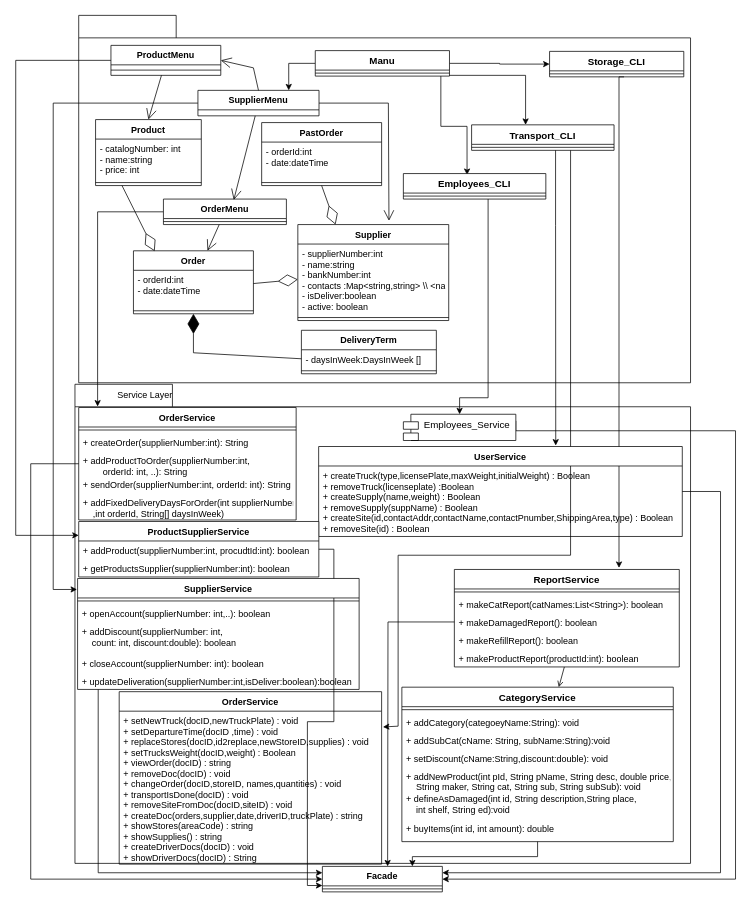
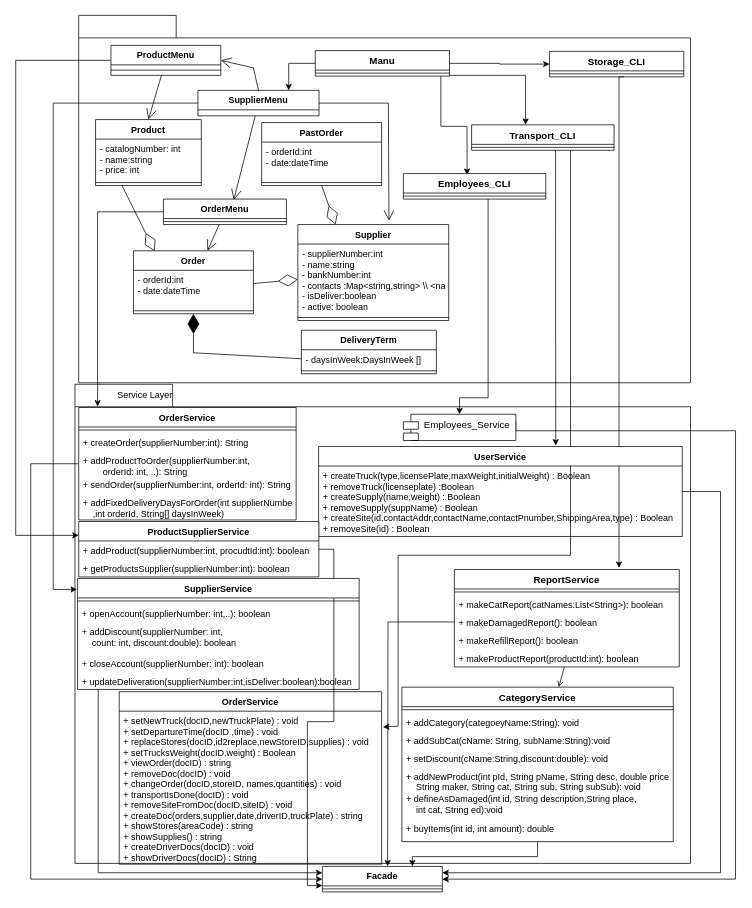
node "+ defineAsDamaged(int id, String description,String place, int shelf, String ed):void": label "+ defineAsDamaged(int id, String description,String place, int shelf, String ed):void" -> "+ defineAsDamaged(int id, String description,String place, int cat, String ed):void"
